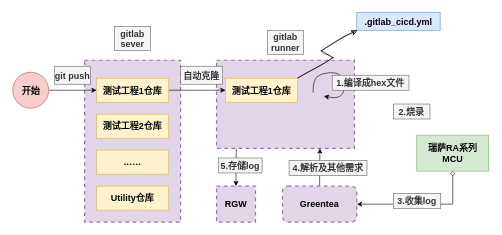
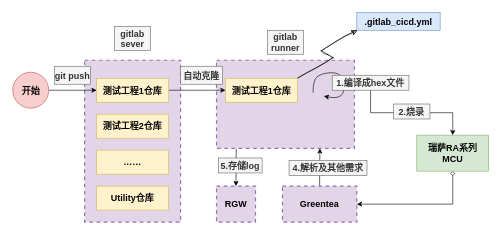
edge "1.编译成hex文件" -> "瑞萨RA系列 MCU": added
node "3.收集log": removed
node "Greentea": shape rounded rectangle -> rectangle
